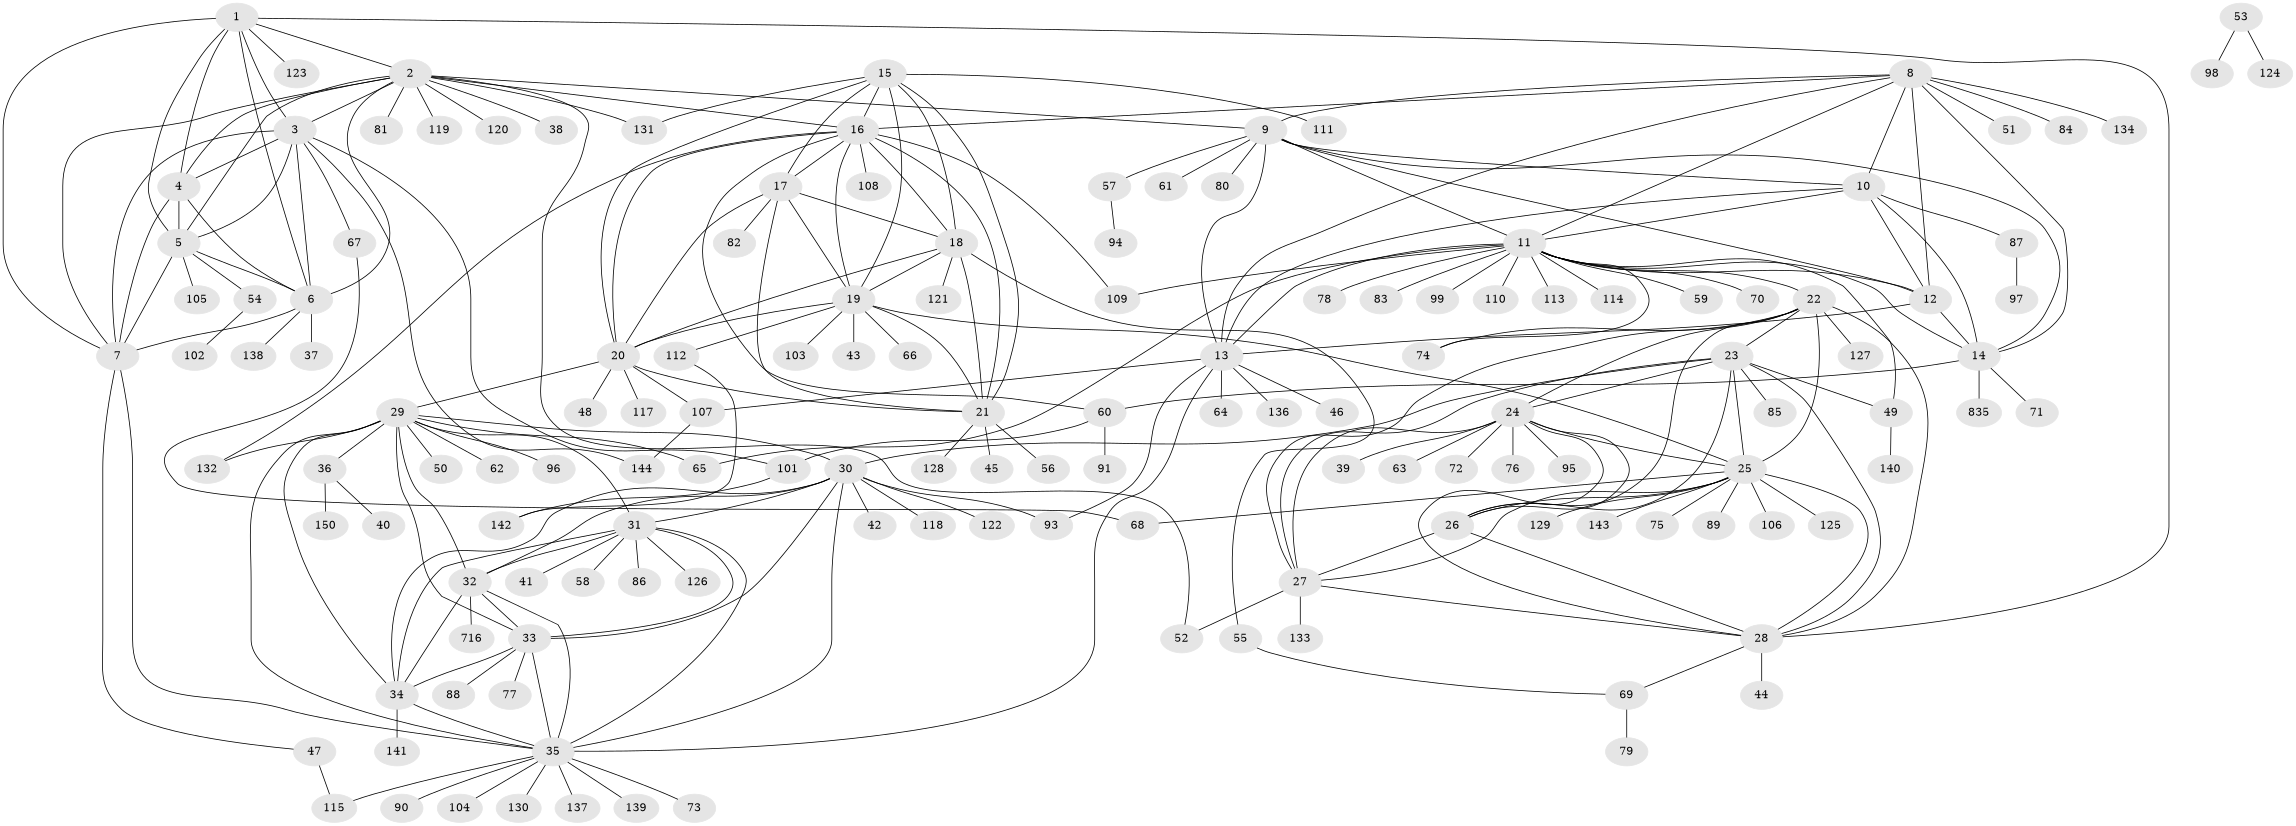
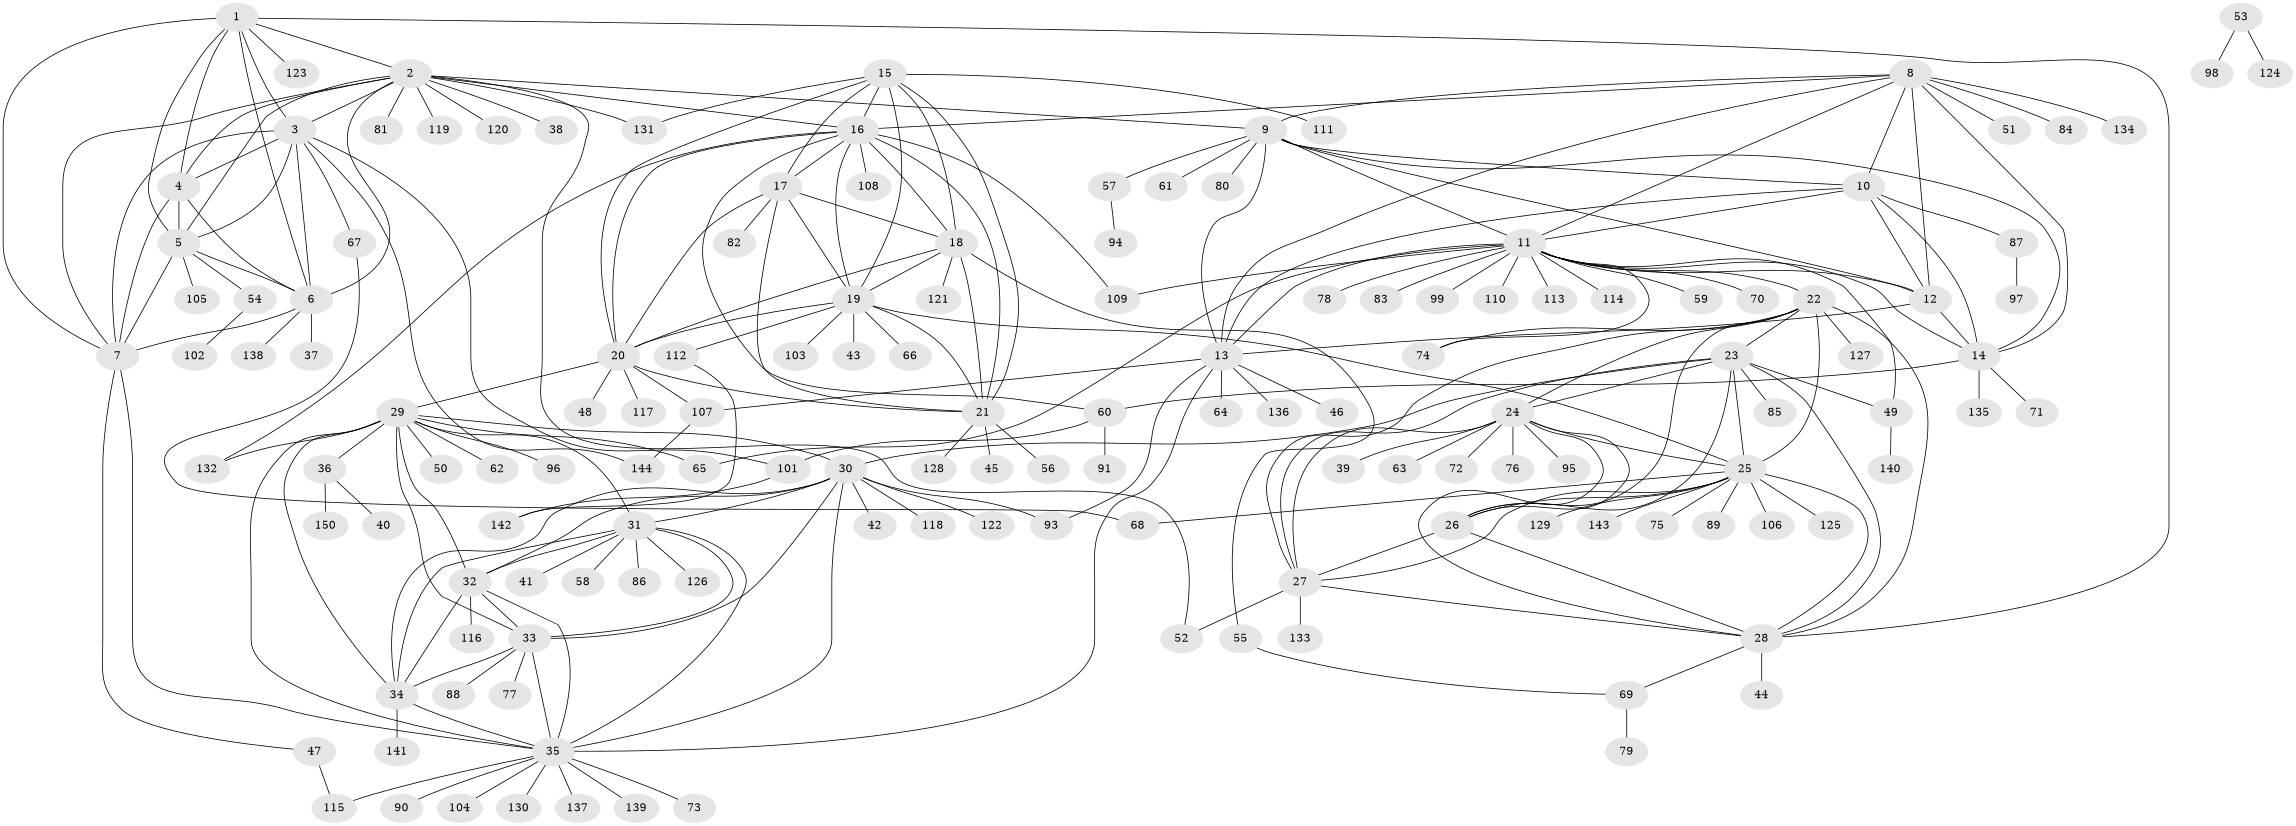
node "835": label "835" -> "135"
node "716": label "716" -> "116"
